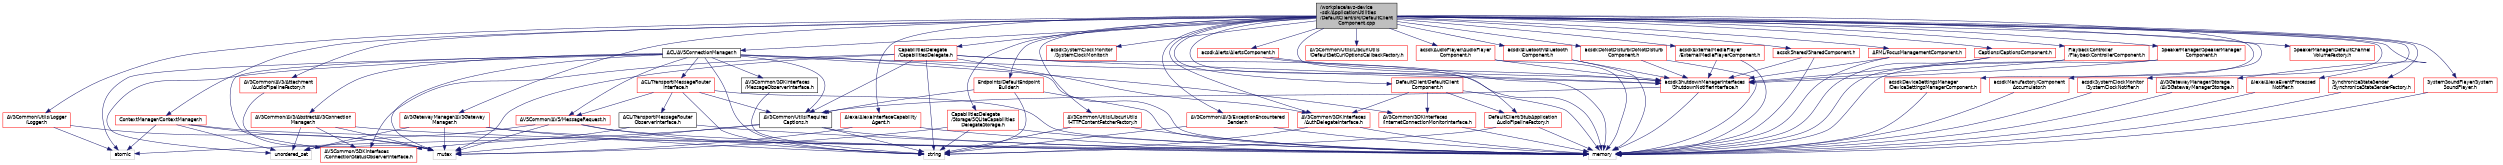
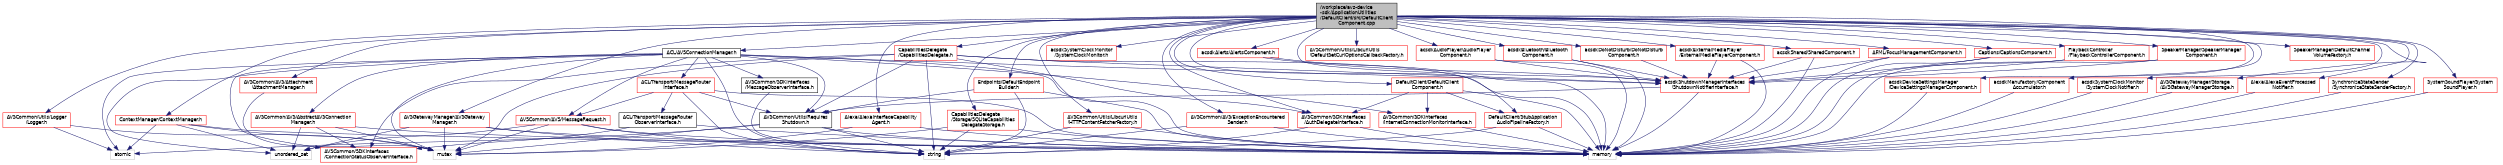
node "AVSCommon/AVS/Attachment /AudioPipelineFactory.h": label "AVSCommon/AVS/Attachment /AudioPipelineFactory.h" -> "AVSCommon/AVS/Attachment /AttachmentManager.h"
edge "acsdkDoNotDisturb/DoNotDisturb Component.h" -> "memory": removed
node "AVSCommon/Utils/Requires Captions.h": label "AVSCommon/Utils/Requires Captions.h" -> "AVSCommon/Utils/Requires Shutdown.h"
